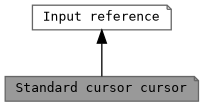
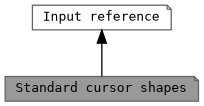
node "Standard cursor cursor": label "Standard cursor cursor" -> "Standard cursor shapes"
